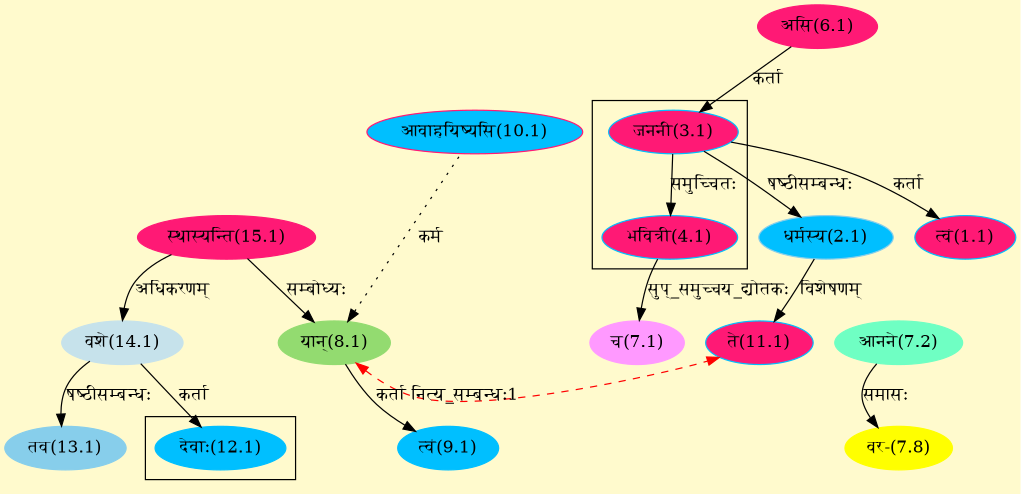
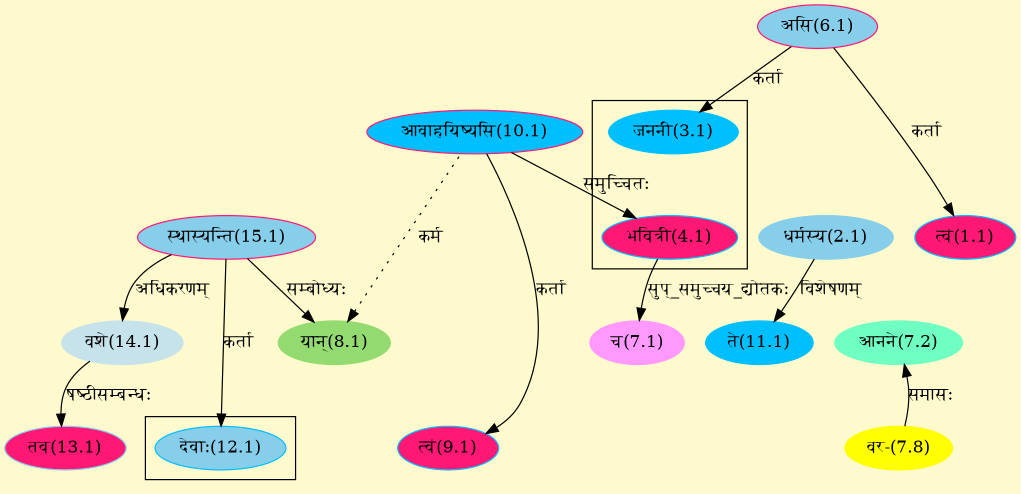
node "असि(6.1)": fillcolor #ff1975 -> #87ceeb
node "जननी(3.1)": fillcolor #ff1975 -> #00bfff
edge "जननी(3.1)" -> "त्वं(1.1)": now "असि(6.1)" -> "त्वं(1.1)"
edge "जननी(3.1)" -> "भवित्री(4.1)": now "आवाहयिष्यसि(10.1)" -> "भवित्री(4.1)"
edge "जननी(3.1)" -> "धर्मस्य(2.1)": removed, label "षष्ठीसम्बन्धः"
node "स्थास्यन्ति(15.1)": fillcolor #ff1975 -> #87ceeb
node "धर्मस्य(2.1)": fillcolor #00bfff -> #87ceeb
node "ते(11.1)": fillcolor #ff1975 -> #00bfff
edge "आनने(7.2)" -> "वर-(7.8)": reversed
edge "वशे(14.1)" -> "देवाः(12.1)": now "स्थास्यन्ति(15.1)" -> "देवाः(12.1)"
edge "यान्(8.1)" -- "ते(11.1)": removed, label "नित्य_सम्बन्धः1"
edge "यान्(8.1)" -> "त्वं(9.1)": now "आवाहयिष्यसि(10.1)" -> "त्वं(9.1)"
node "तव(13.1)": fillcolor #87ceeb -> #ff1975
node "देवाः(12.1)": fillcolor #00bfff -> #87ceeb
node "त्वं(9.1)": fillcolor #00bfff -> #ff1975
